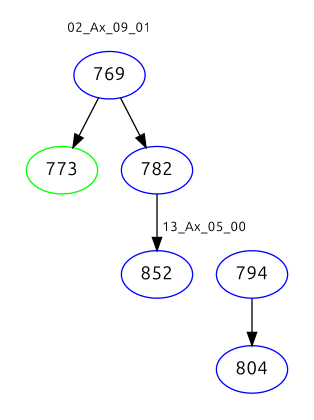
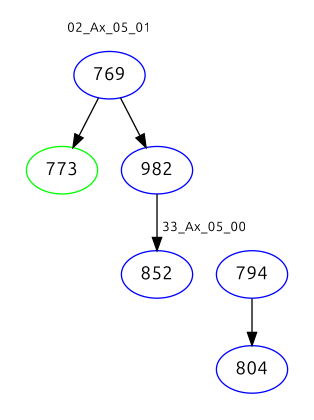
cluster "02_Ax_09_01": label "02_Ax_09_01" -> "02_Ax_05_01"
node "782": label "782" -> "982"
cluster "13_Ax_05_00": label "13_Ax_05_00" -> "33_Ax_05_00"
